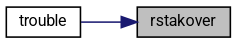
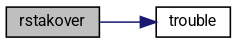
edge "trouble" -> "rstakover": reversed
